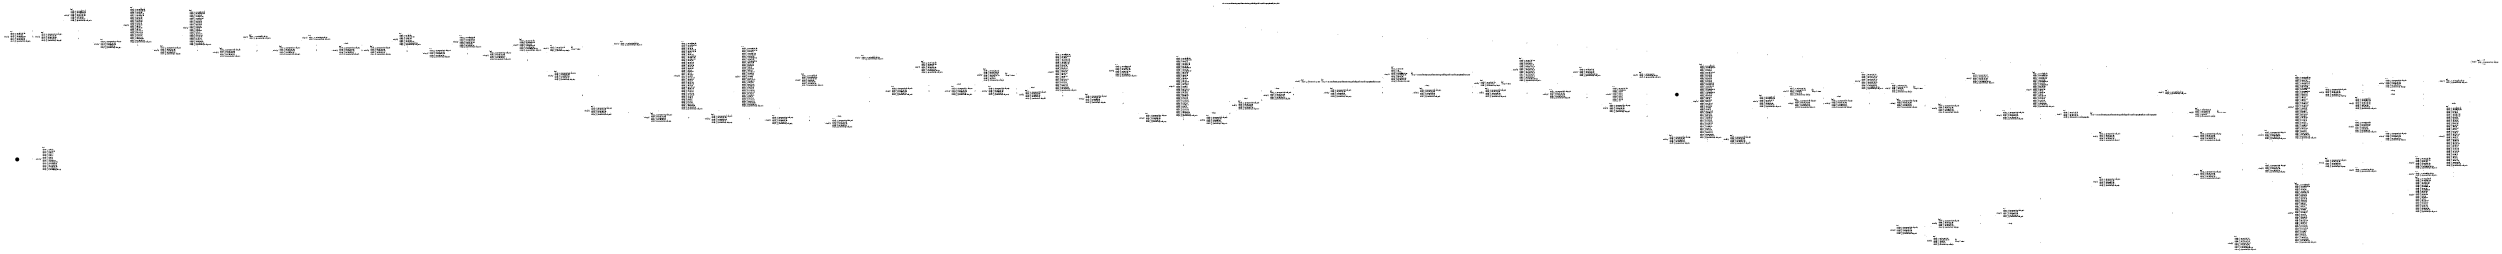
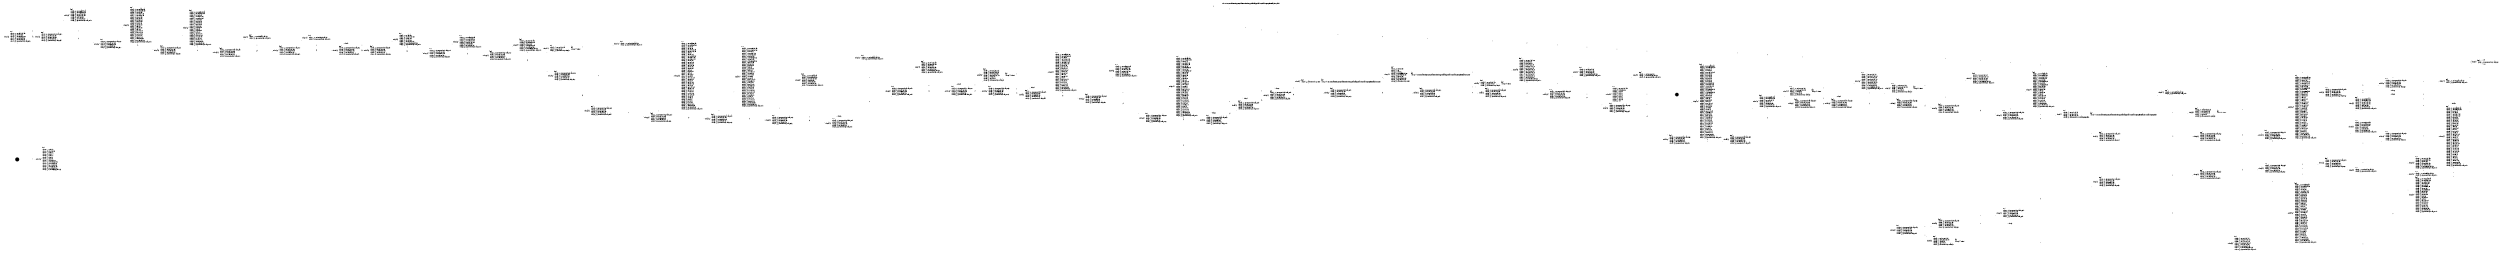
node "0x402775": removed
